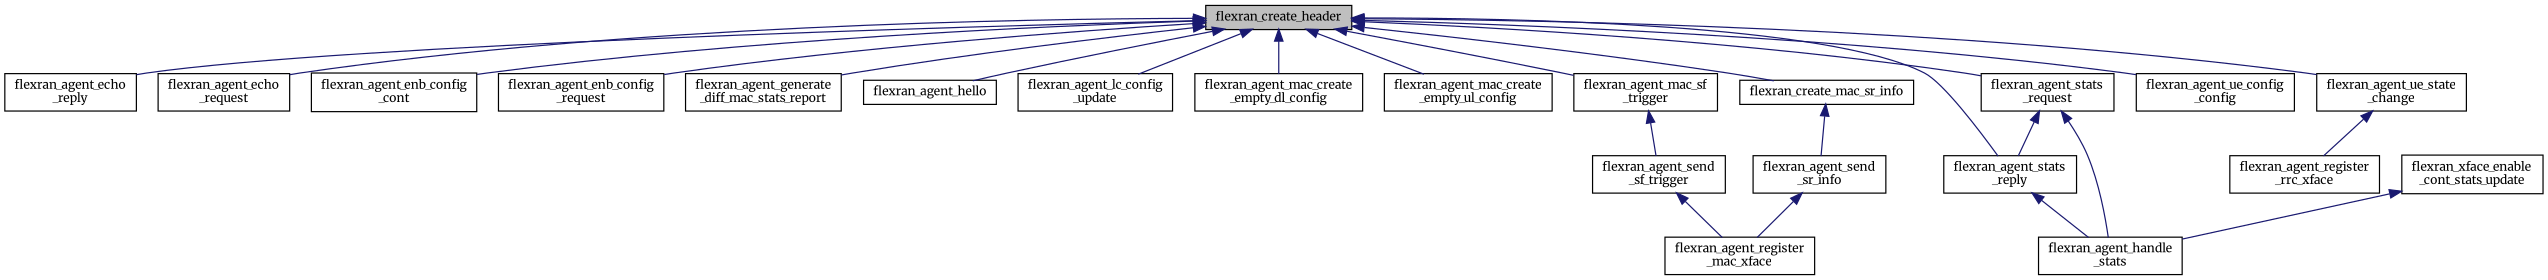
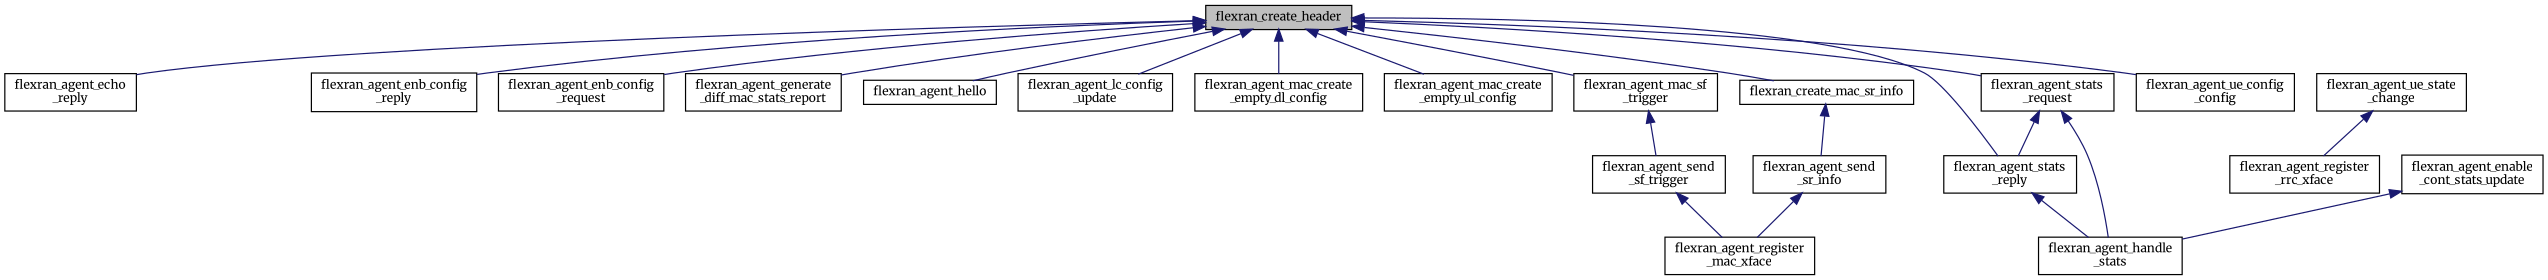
edge "flexran_agent_ue_state _change" -> "flexran_create_header": removed
node "flexran_agent_echo _request": removed
node "flexran_agent_enb_config _cont": label "flexran_agent_enb_config _cont" -> "flexran_agent_enb_config _reply"
node "flexran_xface_enable _cont_stats_update": label "flexran_xface_enable _cont_stats_update" -> "flexran_agent_enable _cont_stats_update"
